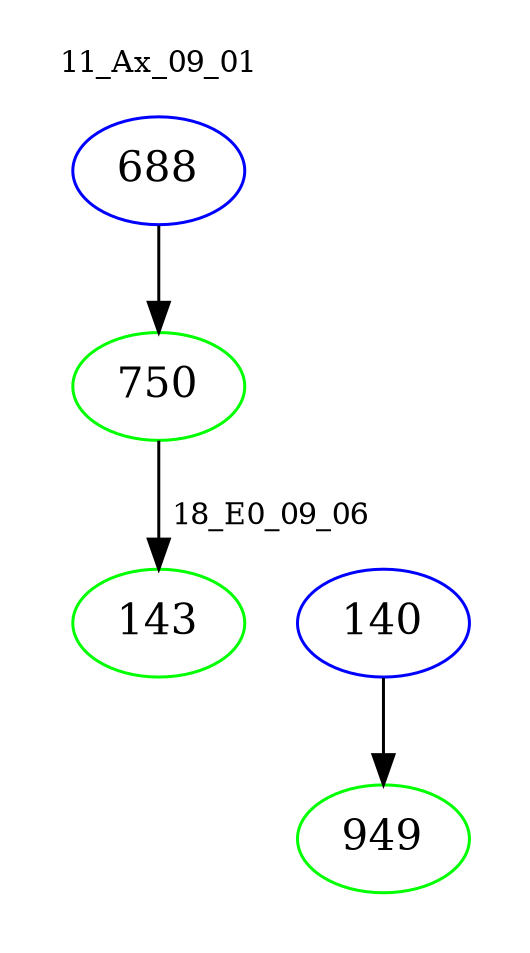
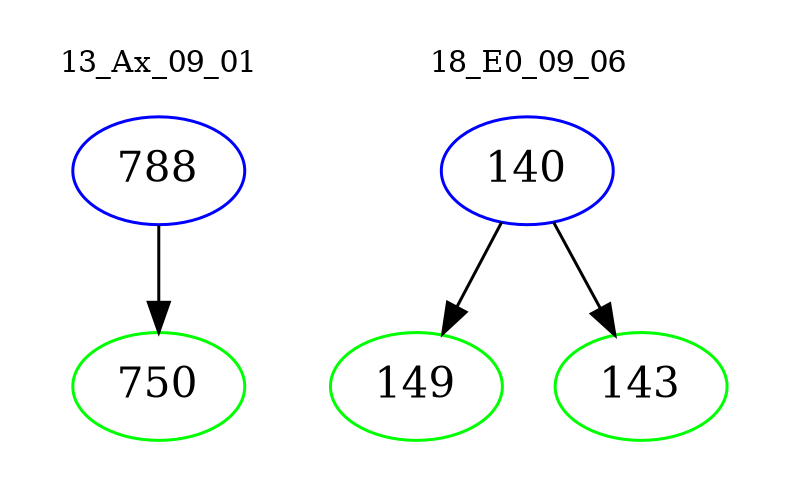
cluster "11_Ax_09_01": label "11_Ax_09_01" -> "13_Ax_09_01"
node "688": label "688" -> "788"
edge "750" -> "143": now "140" -> "143"
node "949": label "949" -> "149"
